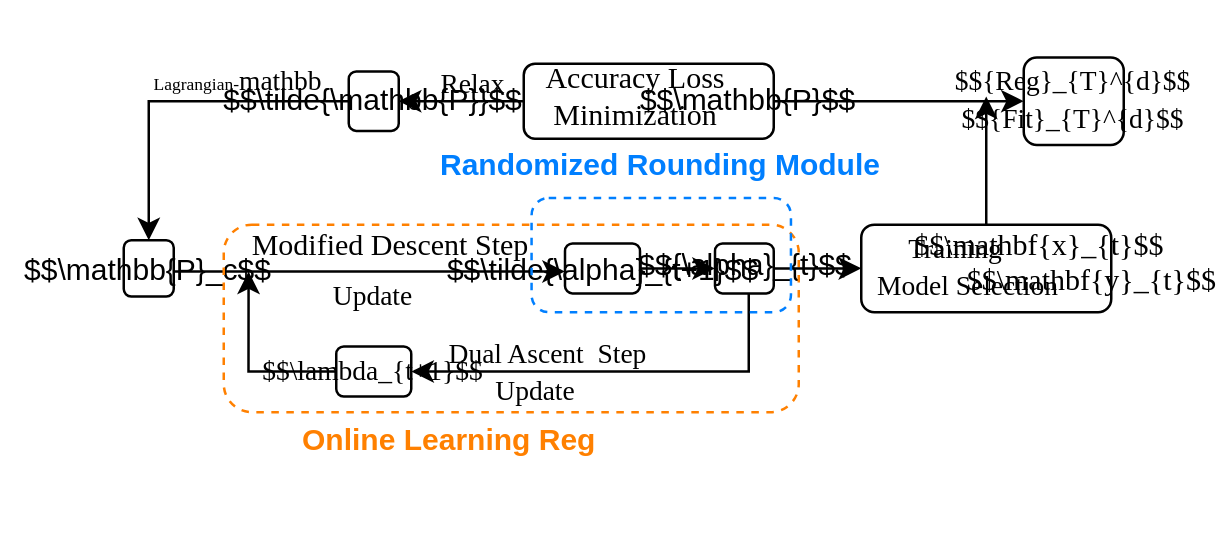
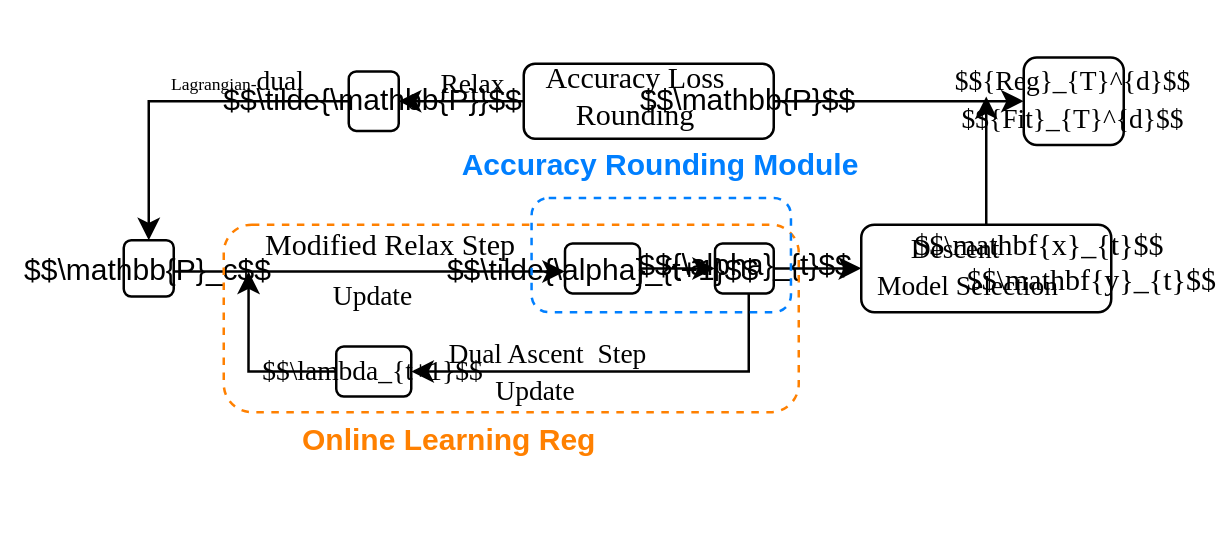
node "Lagrangian-mathbb": label "Lagrangian-mathbb" -> "Lagrangian-dual"
node "Accuracy Loss Minimization": label "Accuracy Loss Minimization" -> "Accuracy Loss Rounding"
node "Randomized Rounding Module": label "Randomized Rounding Module" -> "Accuracy Rounding Module"
node "Modified Descent Step": label "Modified Descent Step" -> "Modified Relax Step"
node "Training": label "Training" -> "Descent"
